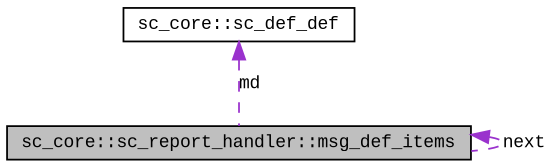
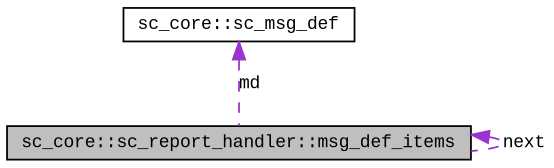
node "sc_core::sc_def_def": label "sc_core::sc_def_def" -> "sc_core::sc_msg_def"
